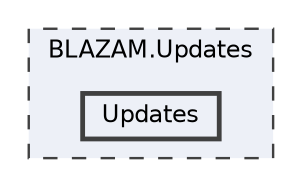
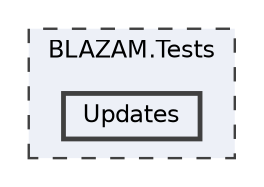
cluster "BLAZAM.Updates": label "BLAZAM.Updates" -> "BLAZAM.Tests"
